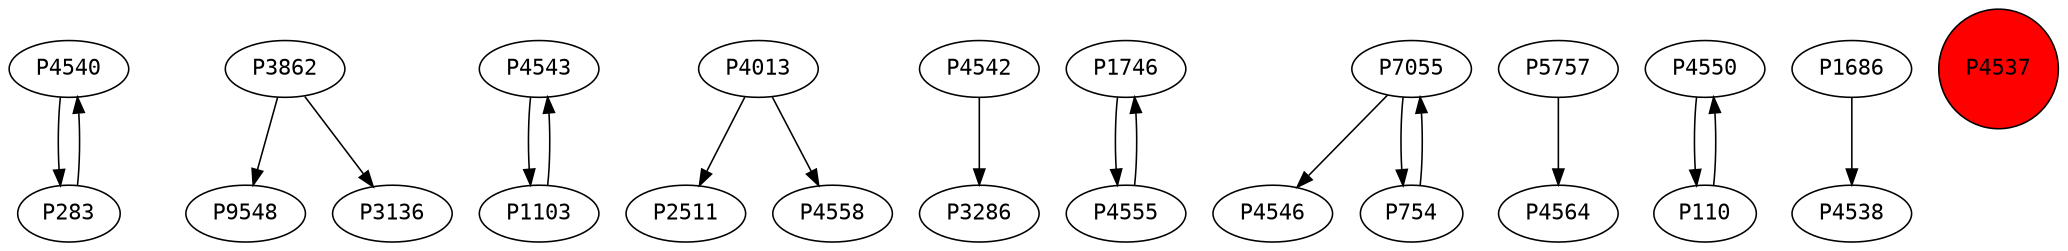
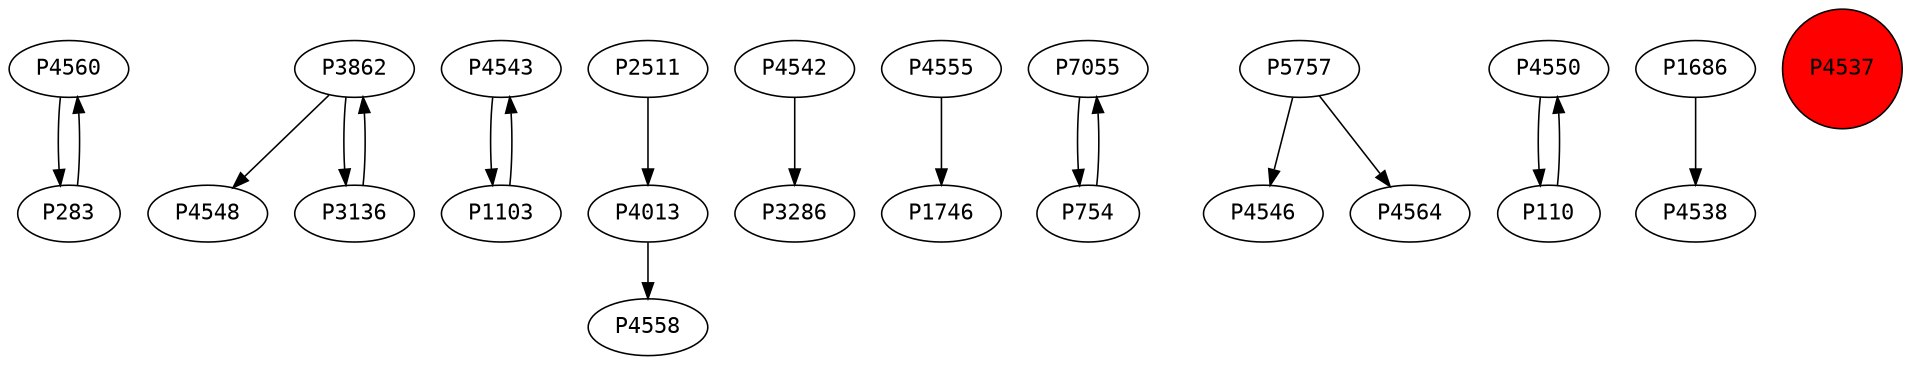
node "P4540": label "P4540" -> "P4560"
edge "P1746" -> "P4555": removed
edge "P4013" -> "P2511": reversed
edge "P7055" -> "P4546": now "P5757" -> "P4546"
edge "P3136" -> "P3862": added
node "P9548": label "P9548" -> "P4548"
